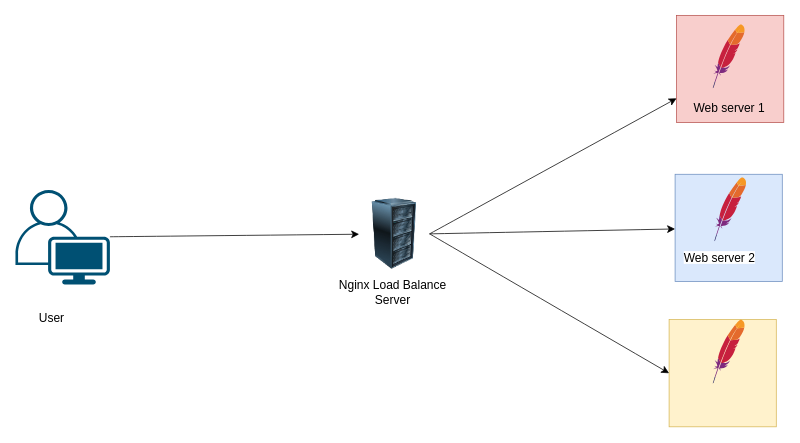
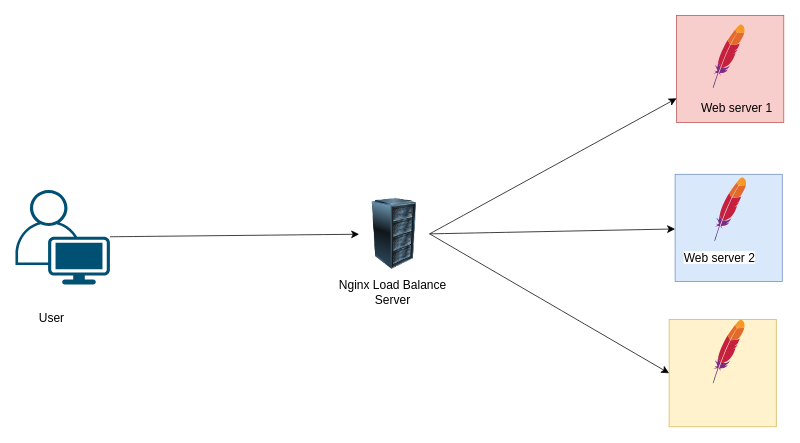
node "Web server 1": moved (729, 108) -> (737, 108)
